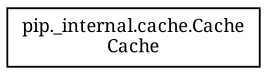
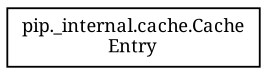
node "pip._internal.cache.Cache Cache": label "pip._internal.cache.Cache Cache" -> "pip._internal.cache.Cache Entry"
